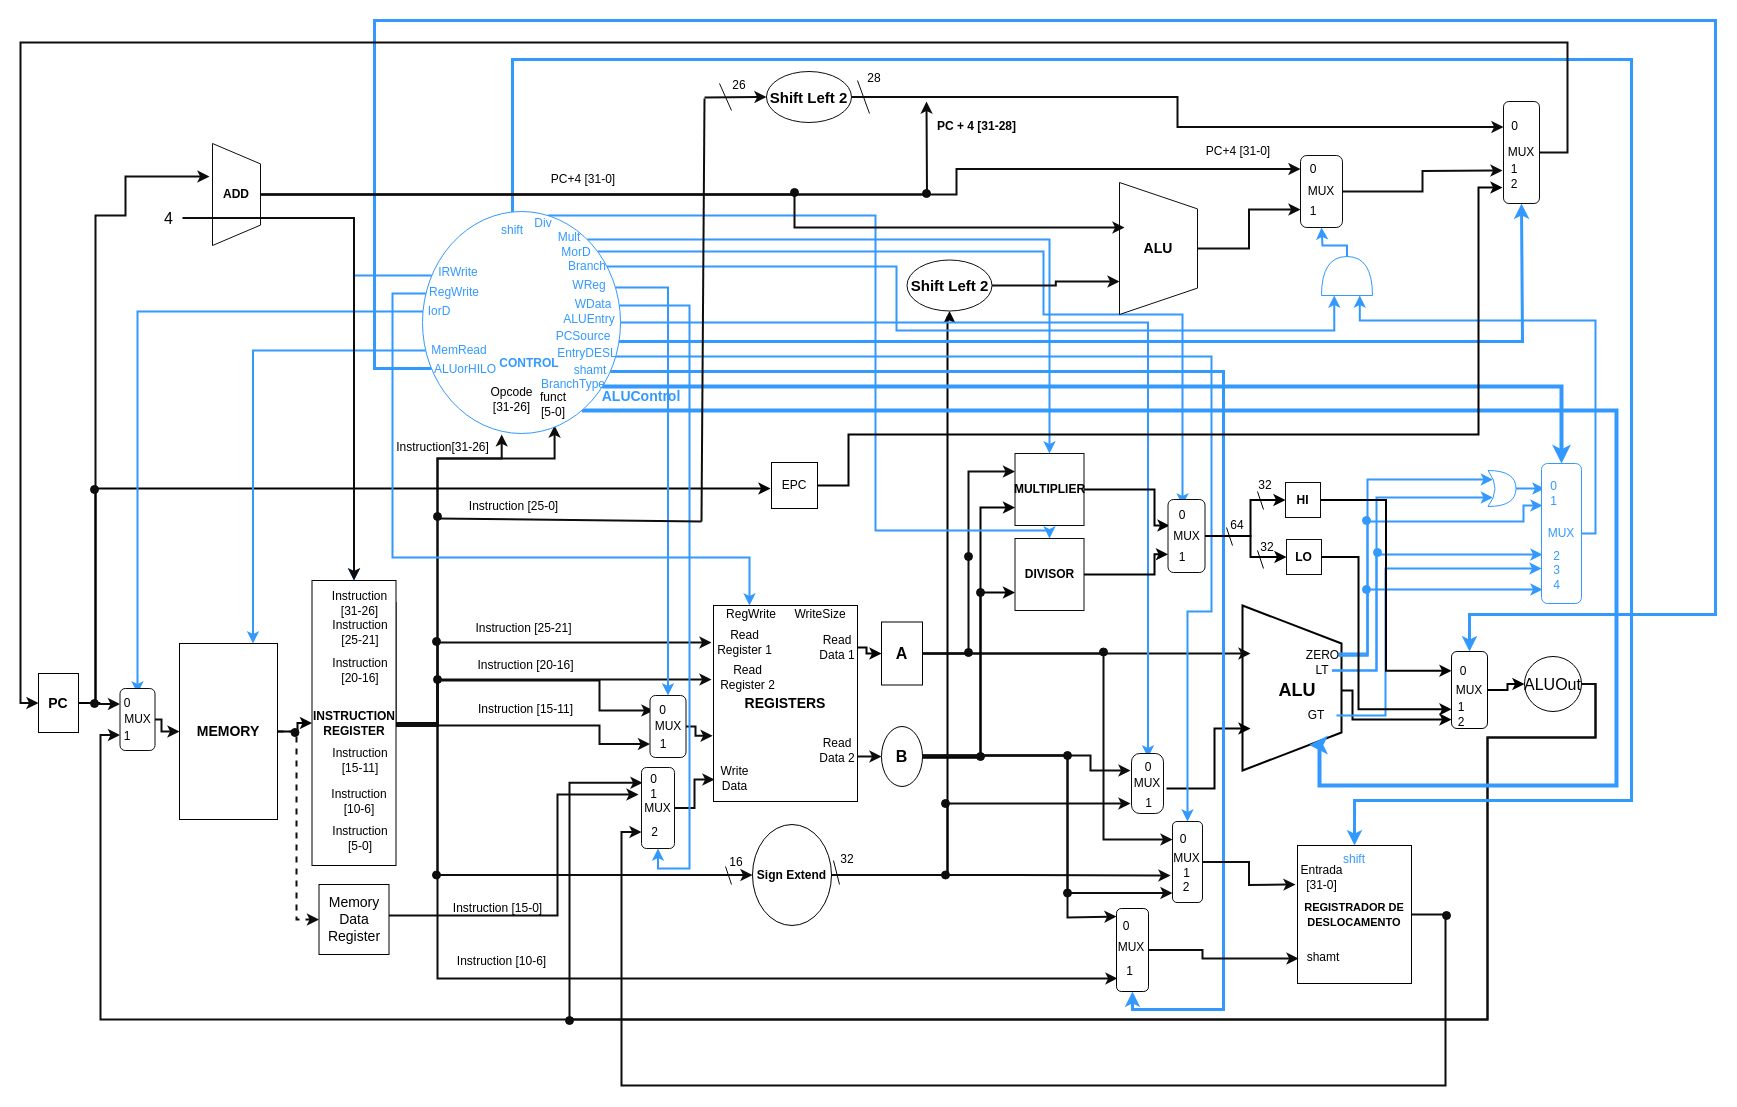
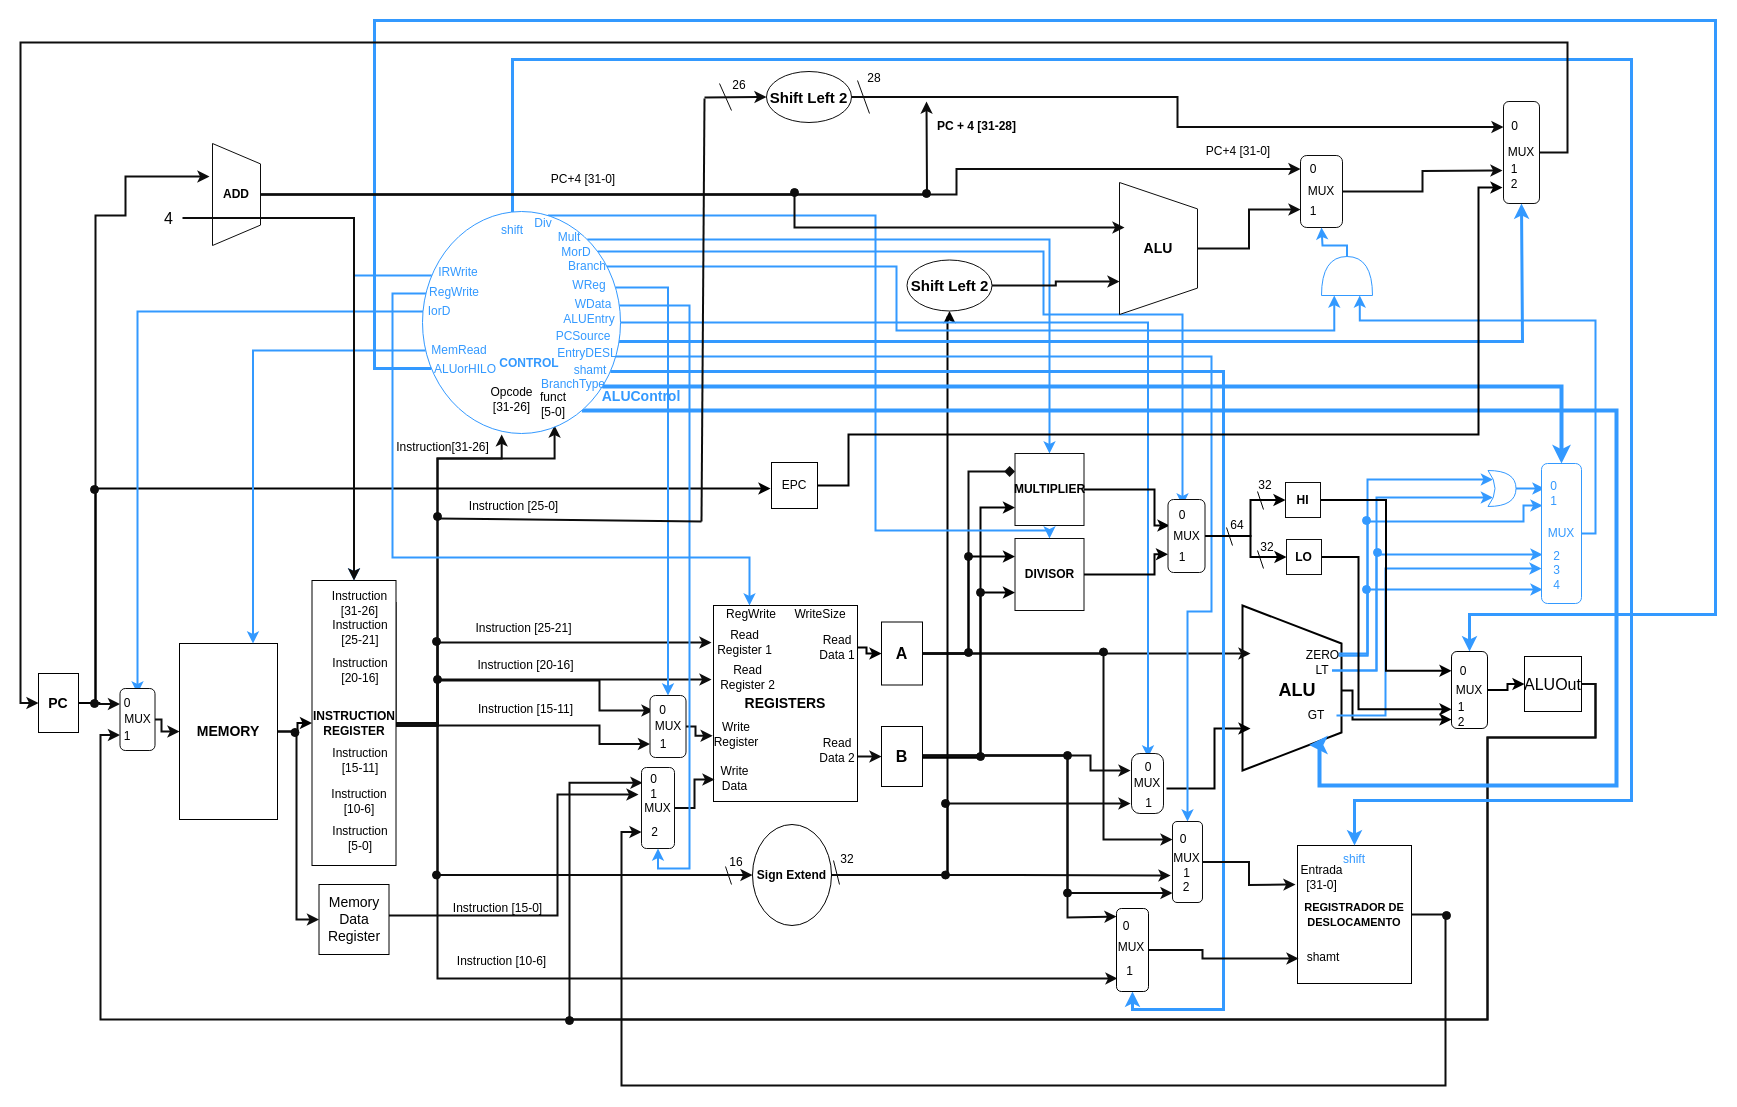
edge "A" -> "MULTIPLIER": arrowhead classic -> diamond
edge "A" -> "DIVISOR": added
node "ALUOut": shape ellipse -> rectangle
node "Write Register": added
node "B": shape ellipse -> rectangle
edge "MEMORY" -> "Memory Data Register": style dashed -> solid
